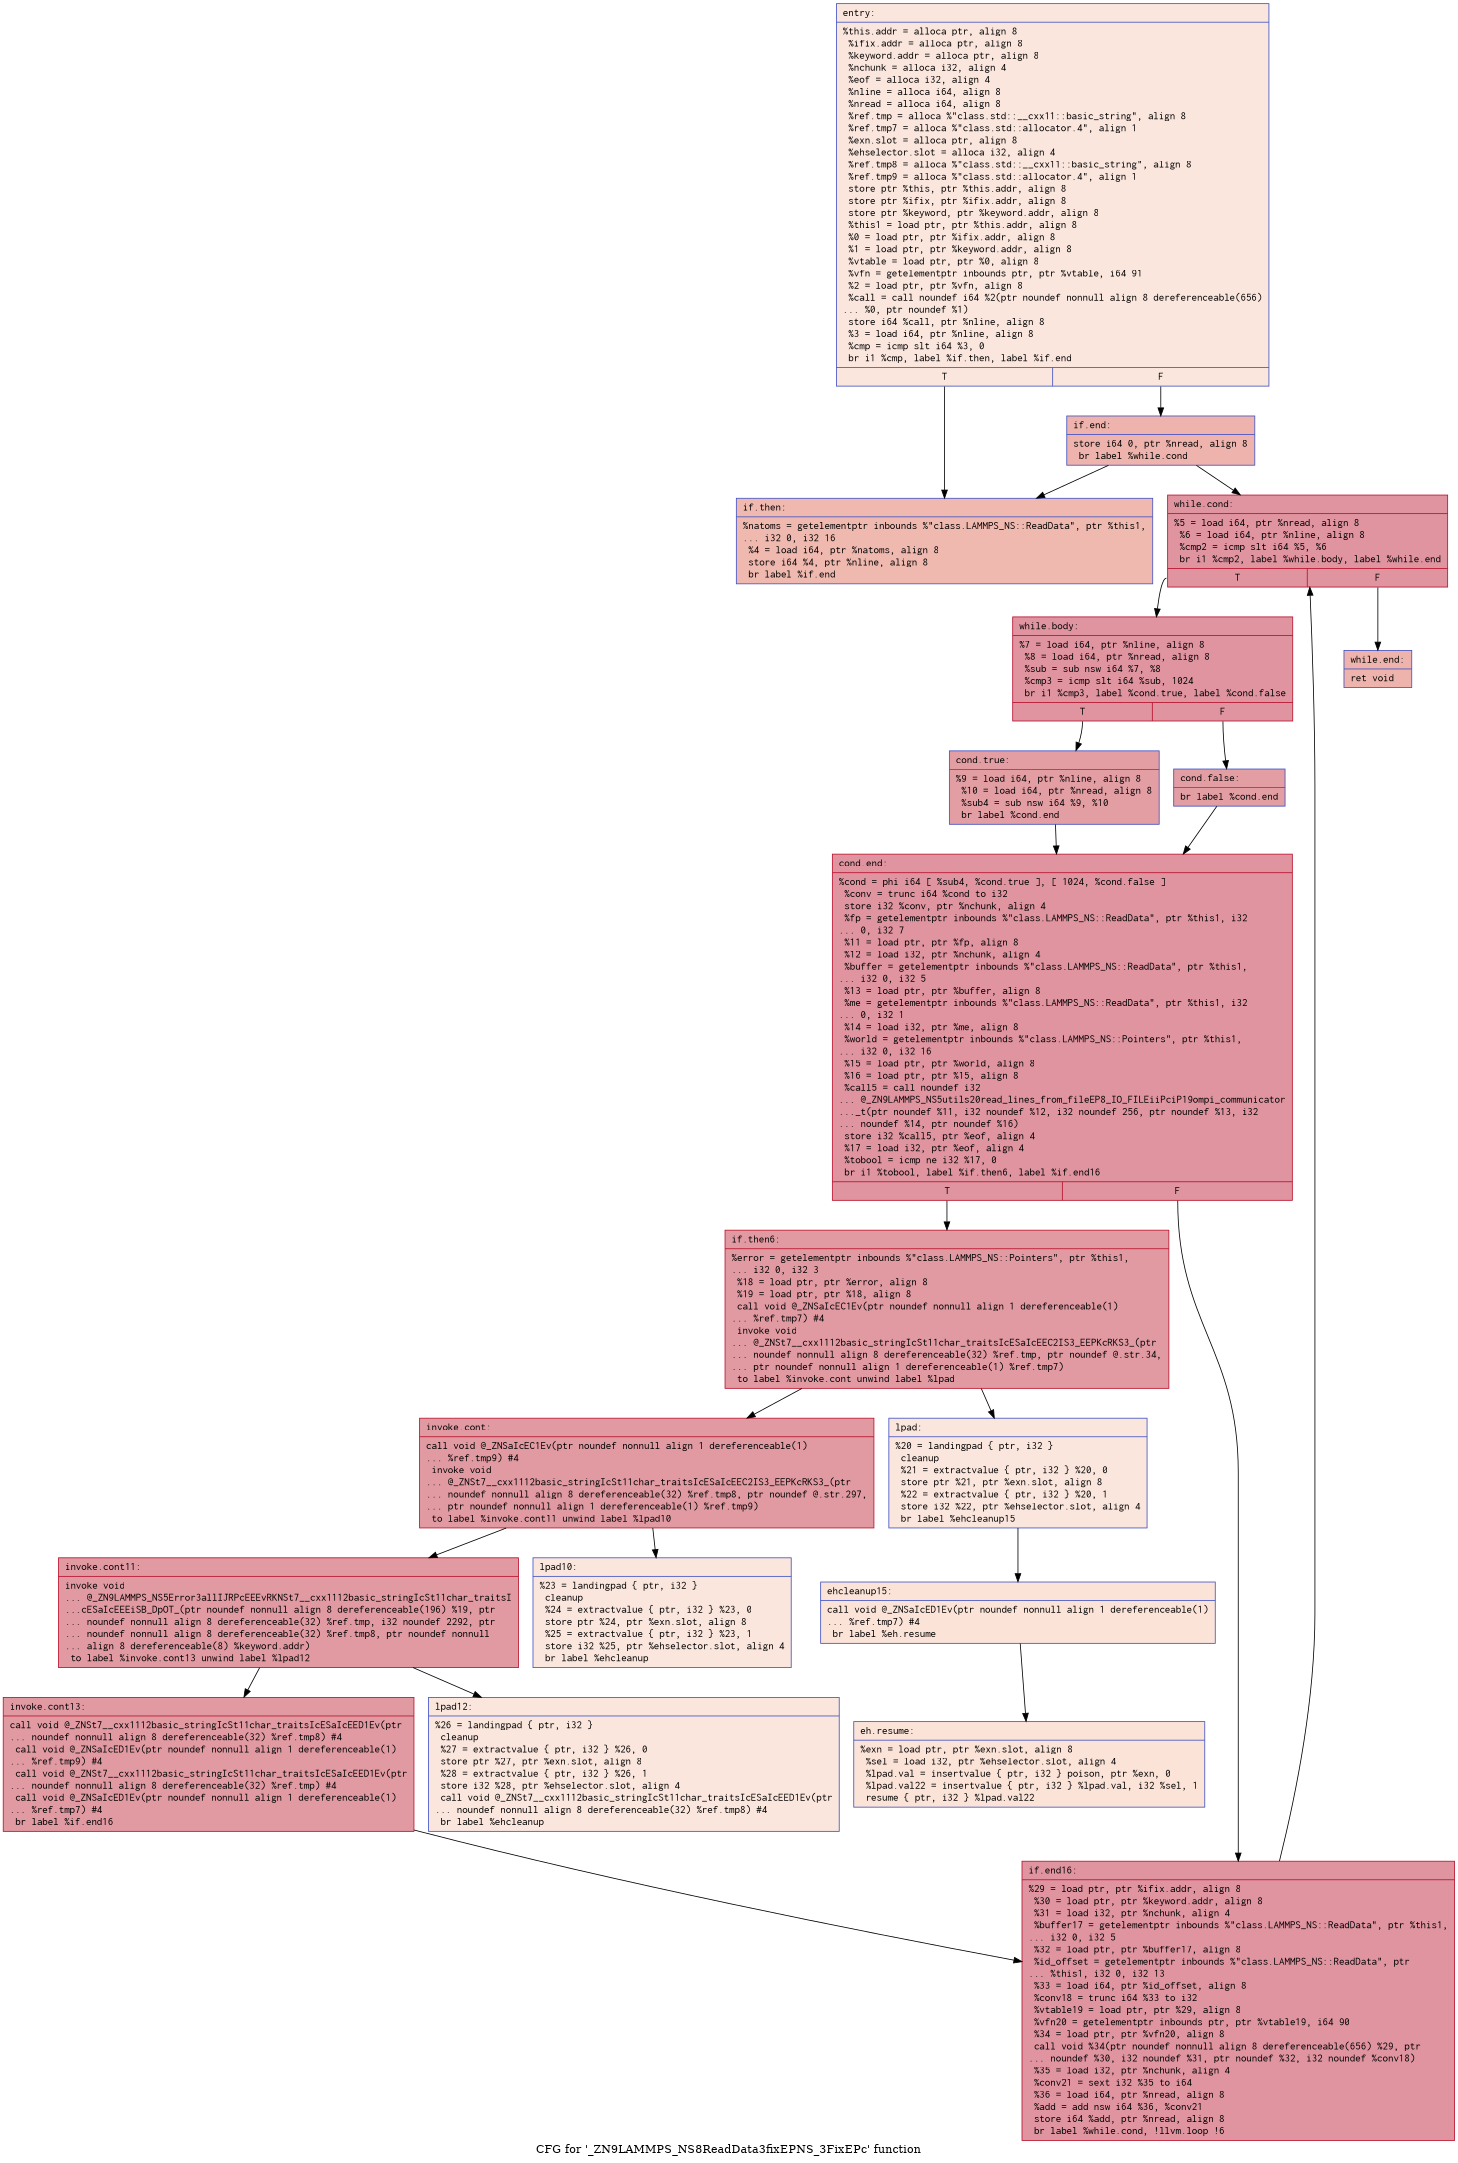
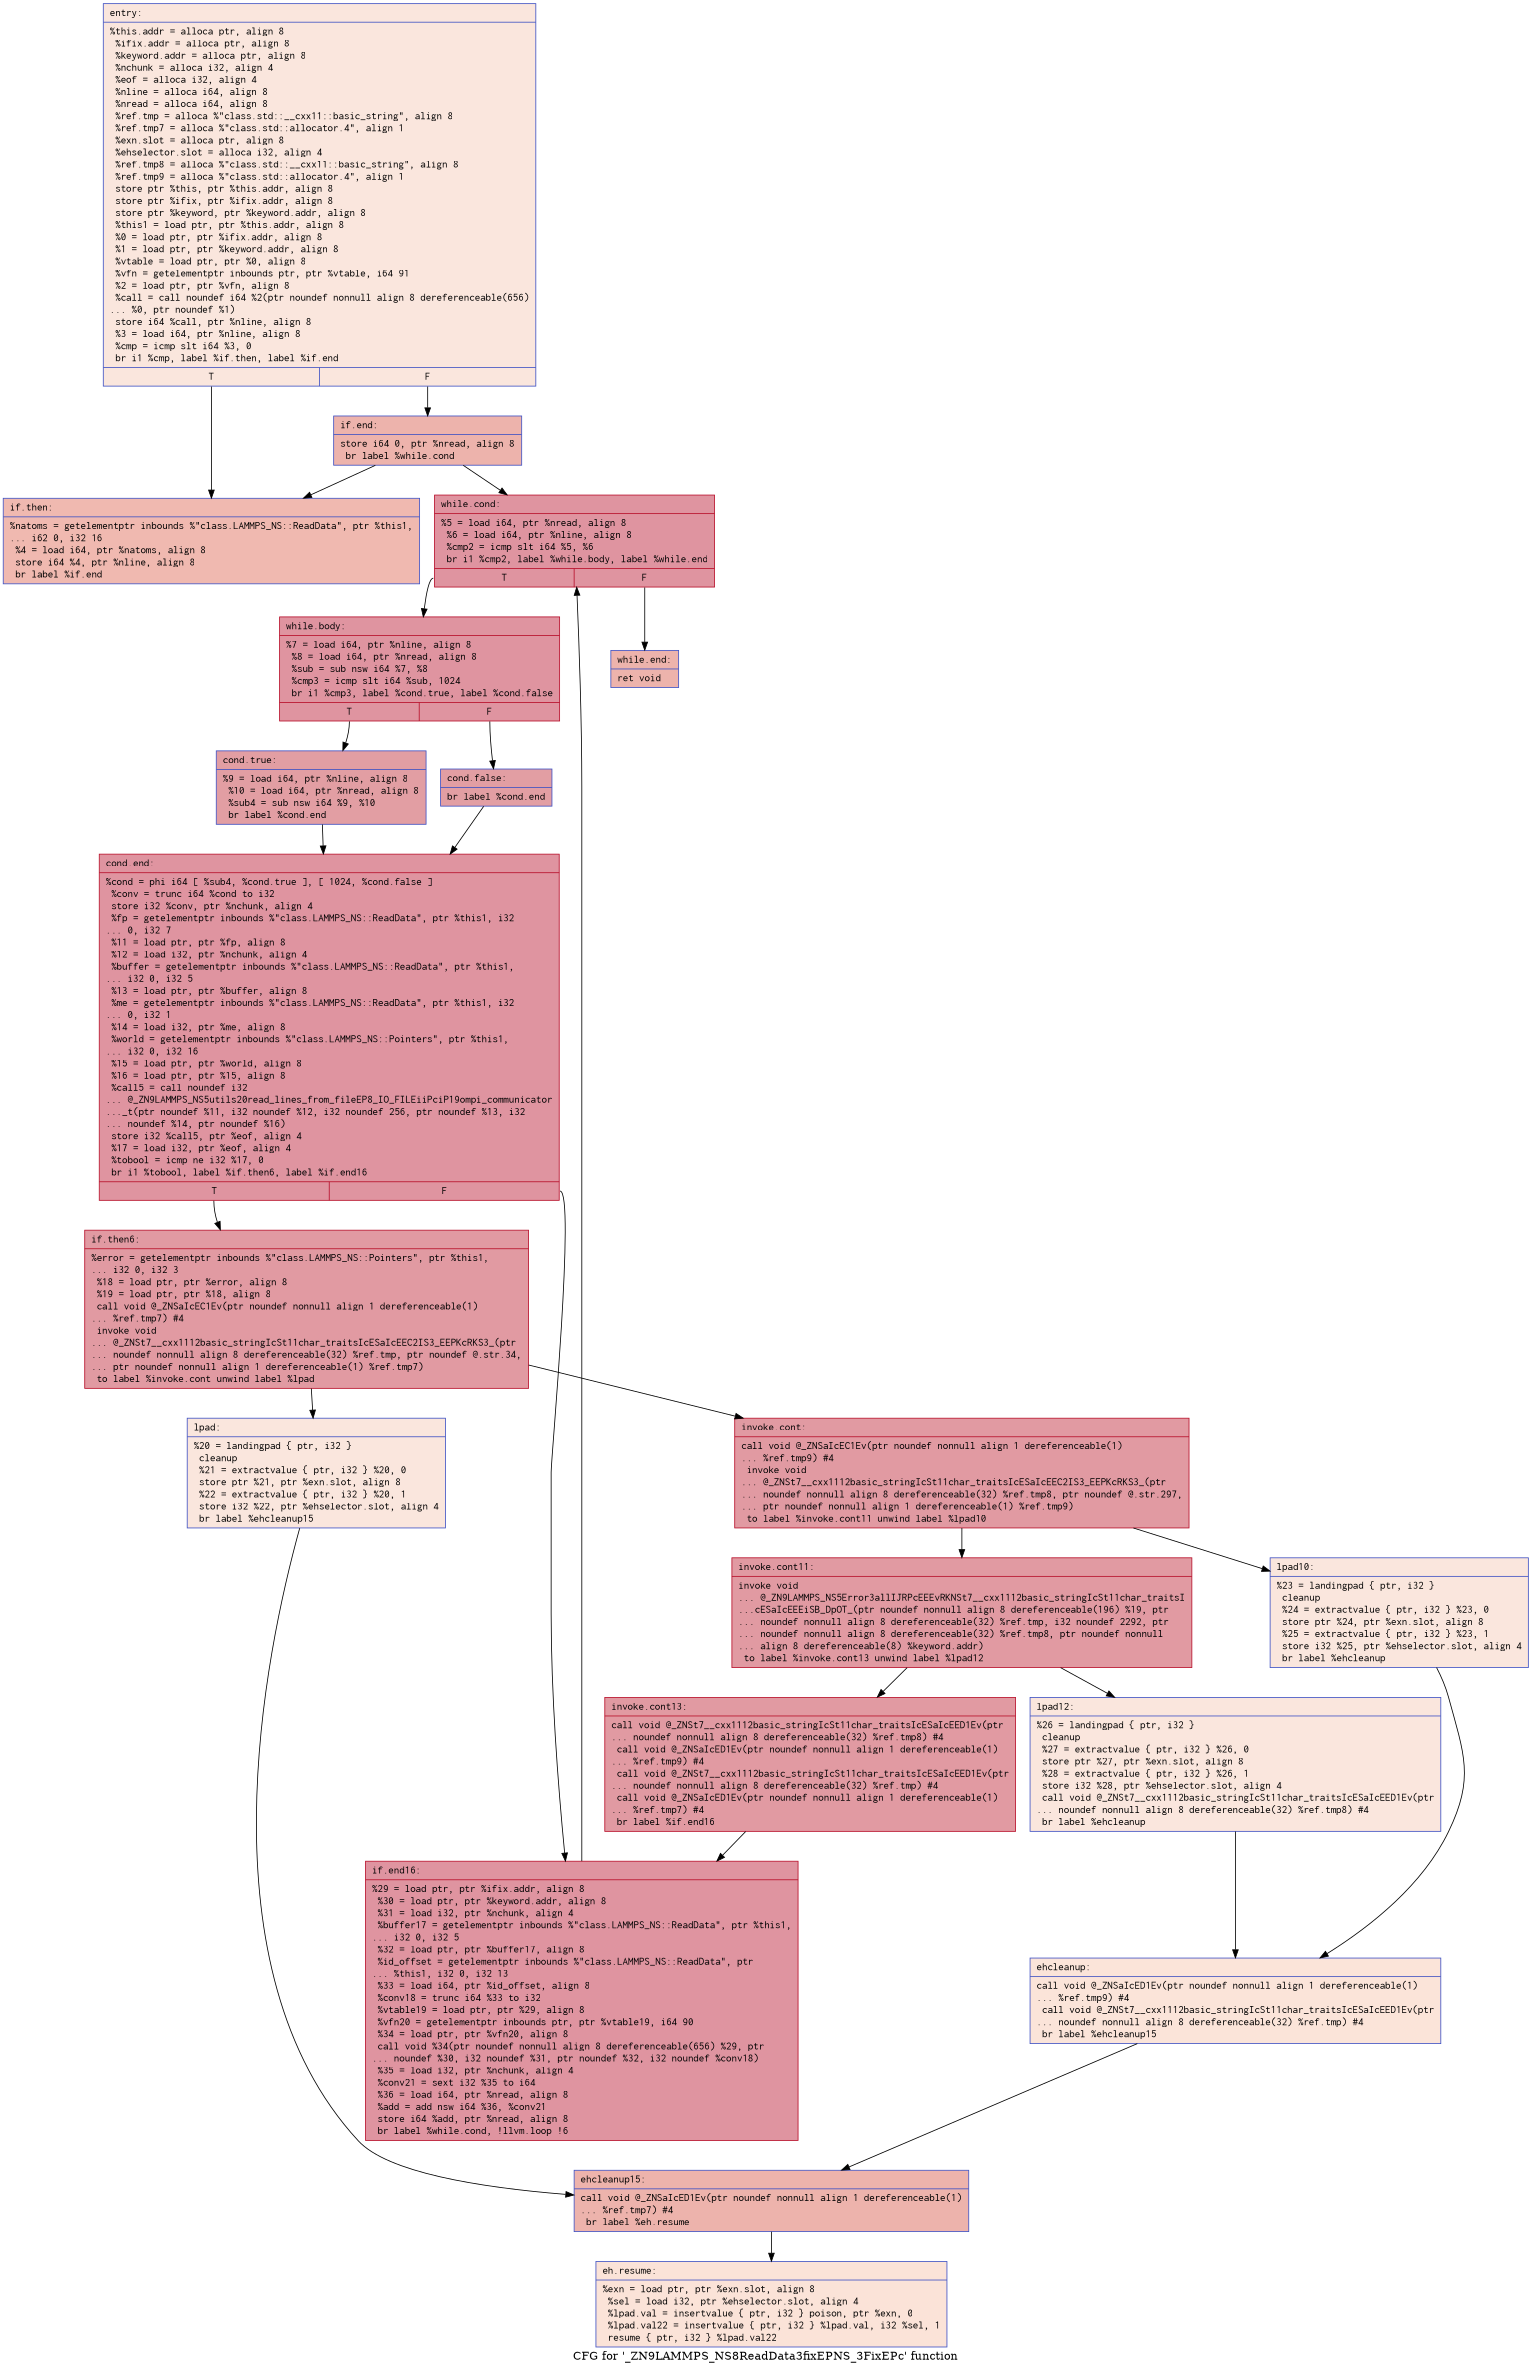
node "if.then:": text "... i32 0, i32 16" -> "... i62 0, i32 16"
node "ehcleanup15:": fillcolor #f6bfa670 -> #d6524470
node "ehcleanup:": added
